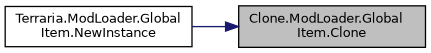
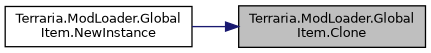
node "Clone.ModLoader.Global Item.Clone": label "Clone.ModLoader.Global Item.Clone" -> "Terraria.ModLoader.Global Item.Clone"
